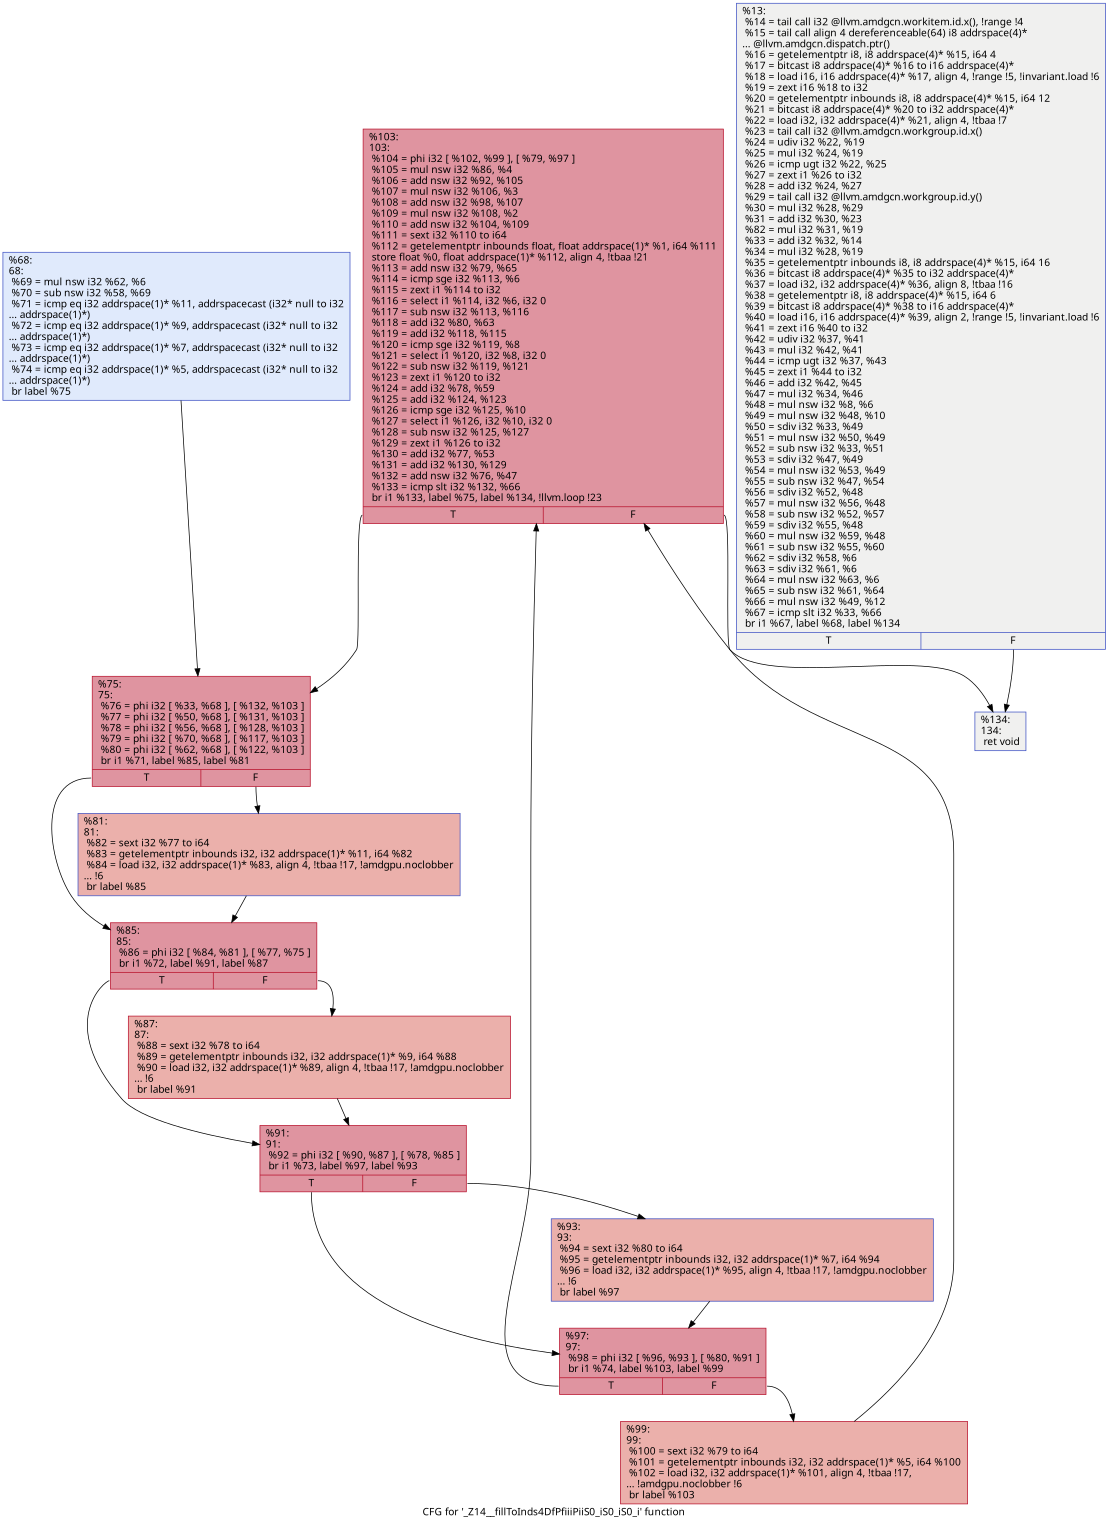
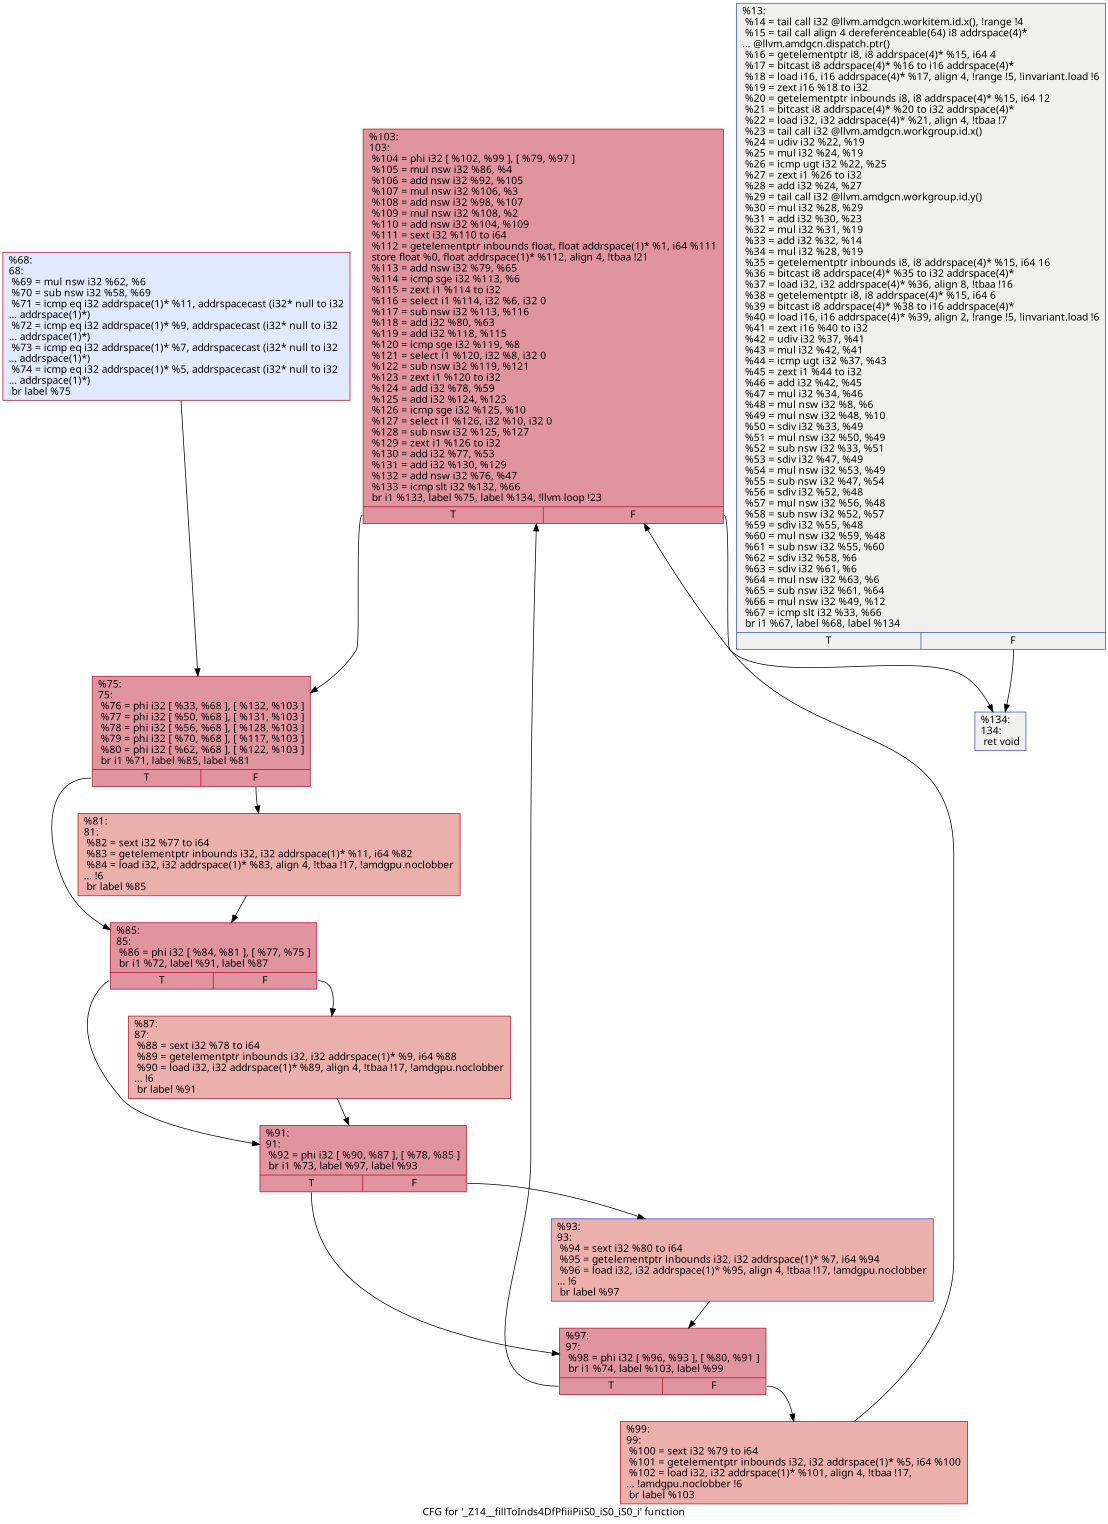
node "%13:": text "%82 = mul i32 %31, %19" -> "%32 = mul i32 %31, %19"
node "%68:": color #3d50c3ff -> #b70d28ff
node "%81:": color #3d50c3ff -> #b70d28ff
